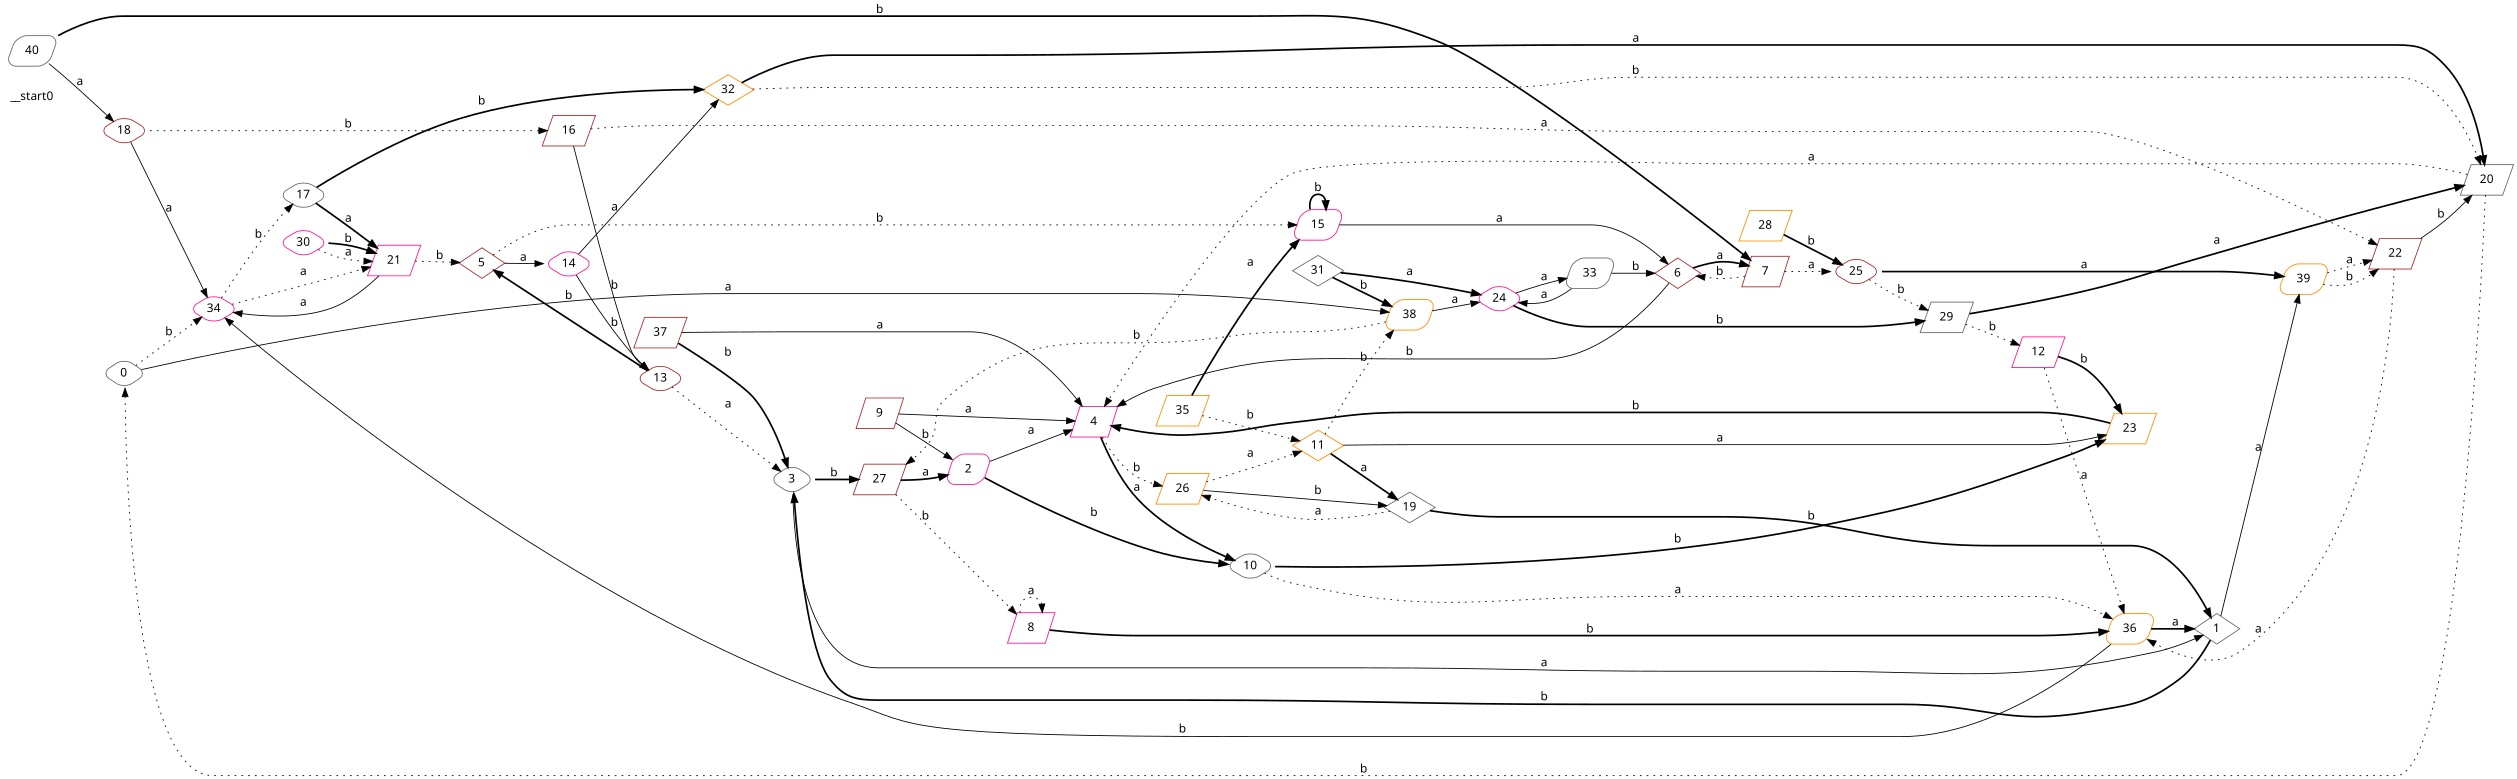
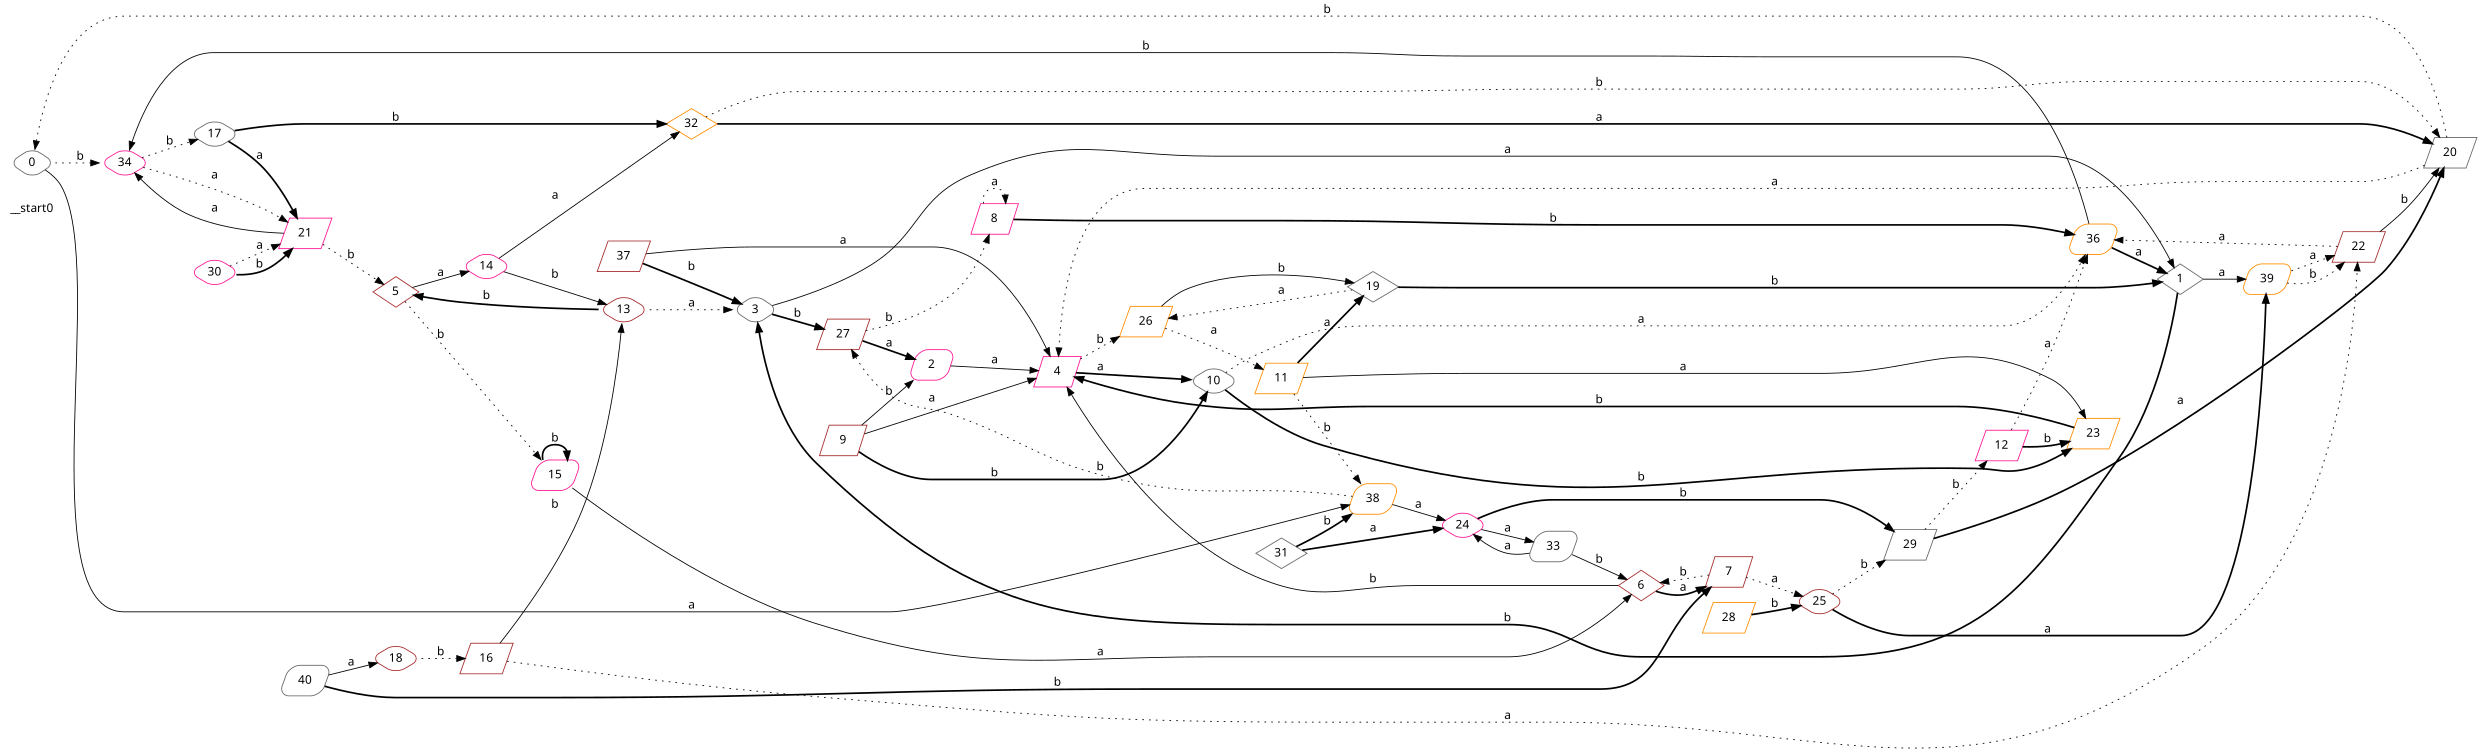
edge "18" -> "34": removed, label "a"
node "35": removed
node "11": shape diamond -> parallelogram
edge "2" -> "10": now "9" -> "10"
